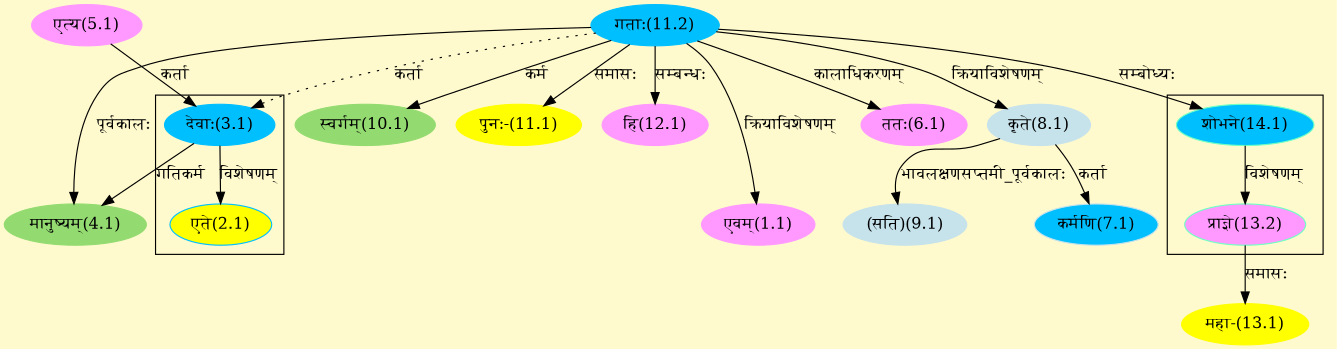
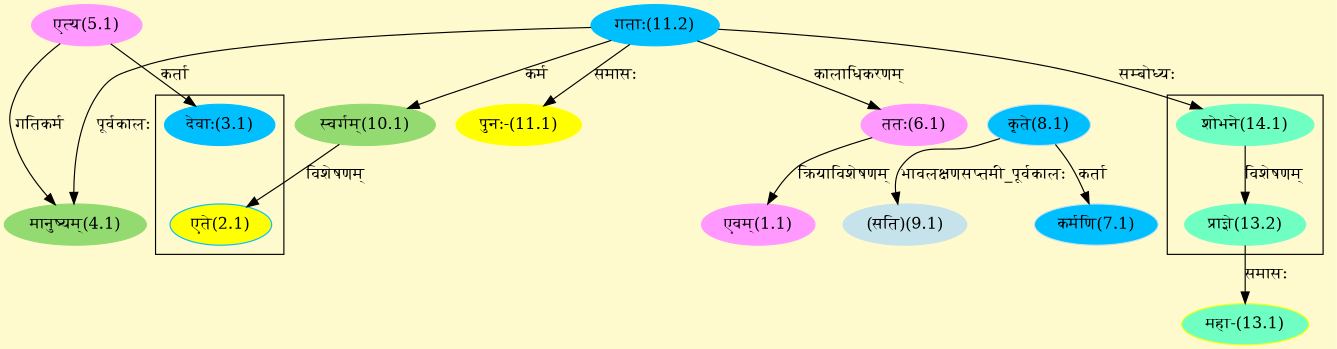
edge "गताः(11.2)" -> "कृते(8.1)": removed, label "क्रियाविशेषणम्"
edge "गताः(11.2)" -> "देवाः(3.1)": removed, label "कर्ता"
edge "गताः(11.2)" -> "एवम्(1.1)": now "ततः(6.1)" -> "एवम्(1.1)"
node "हि(12.1)": removed
node "कृते(8.1)": fillcolor #c6e2eb -> #00bfff
node "शोभने(14.1)": fillcolor #00bfff -> #6fffc3
edge "देवाः(3.1)" -> "एते(2.1)": now "स्वर्गम्(10.1)" -> "एते(2.1)"
edge "देवाः(3.1)" -> "मानुष्यम्(4.1)": now "एत्य(5.1)" -> "मानुष्यम्(4.1)"
node "प्राज्ञे(13.2)": fillcolor #ff99ff -> #6fffc3
node "महा-(13.1)": fillcolor #ffff00 -> #6fffc3
